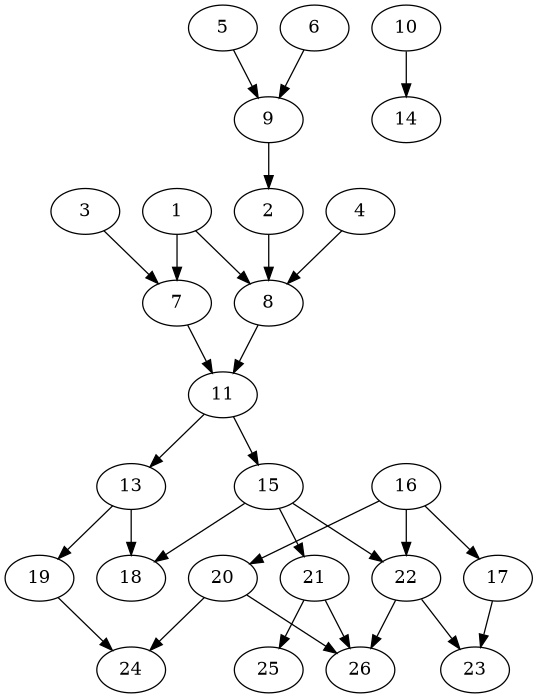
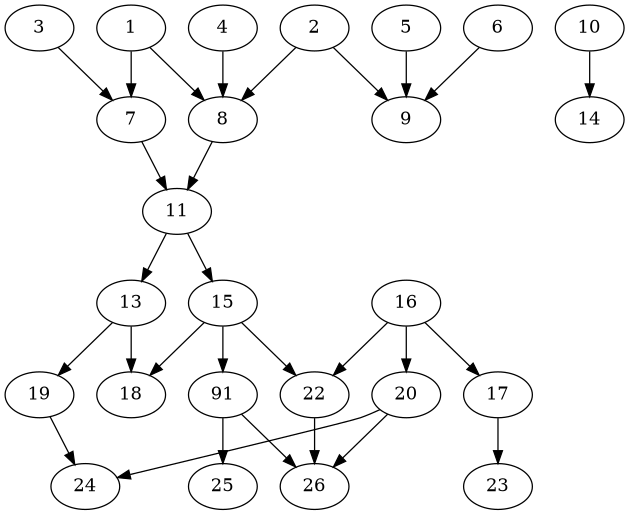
edge "9" -> "2": reversed
node "21": label "21" -> "91"
edge "22" -> "23": removed
